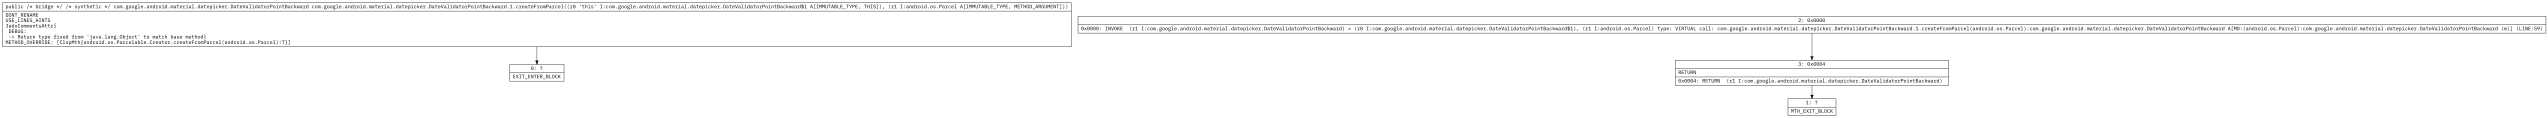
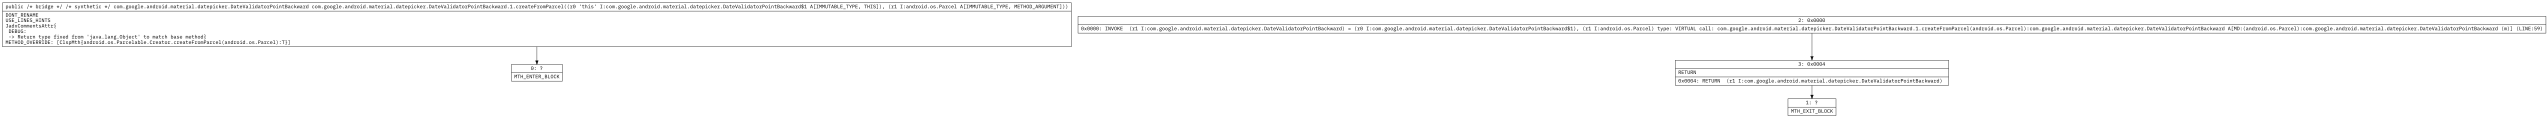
node "0: ?": text "EXIT_ENTER_BLOCK" -> "MTH_ENTER_BLOCK"
